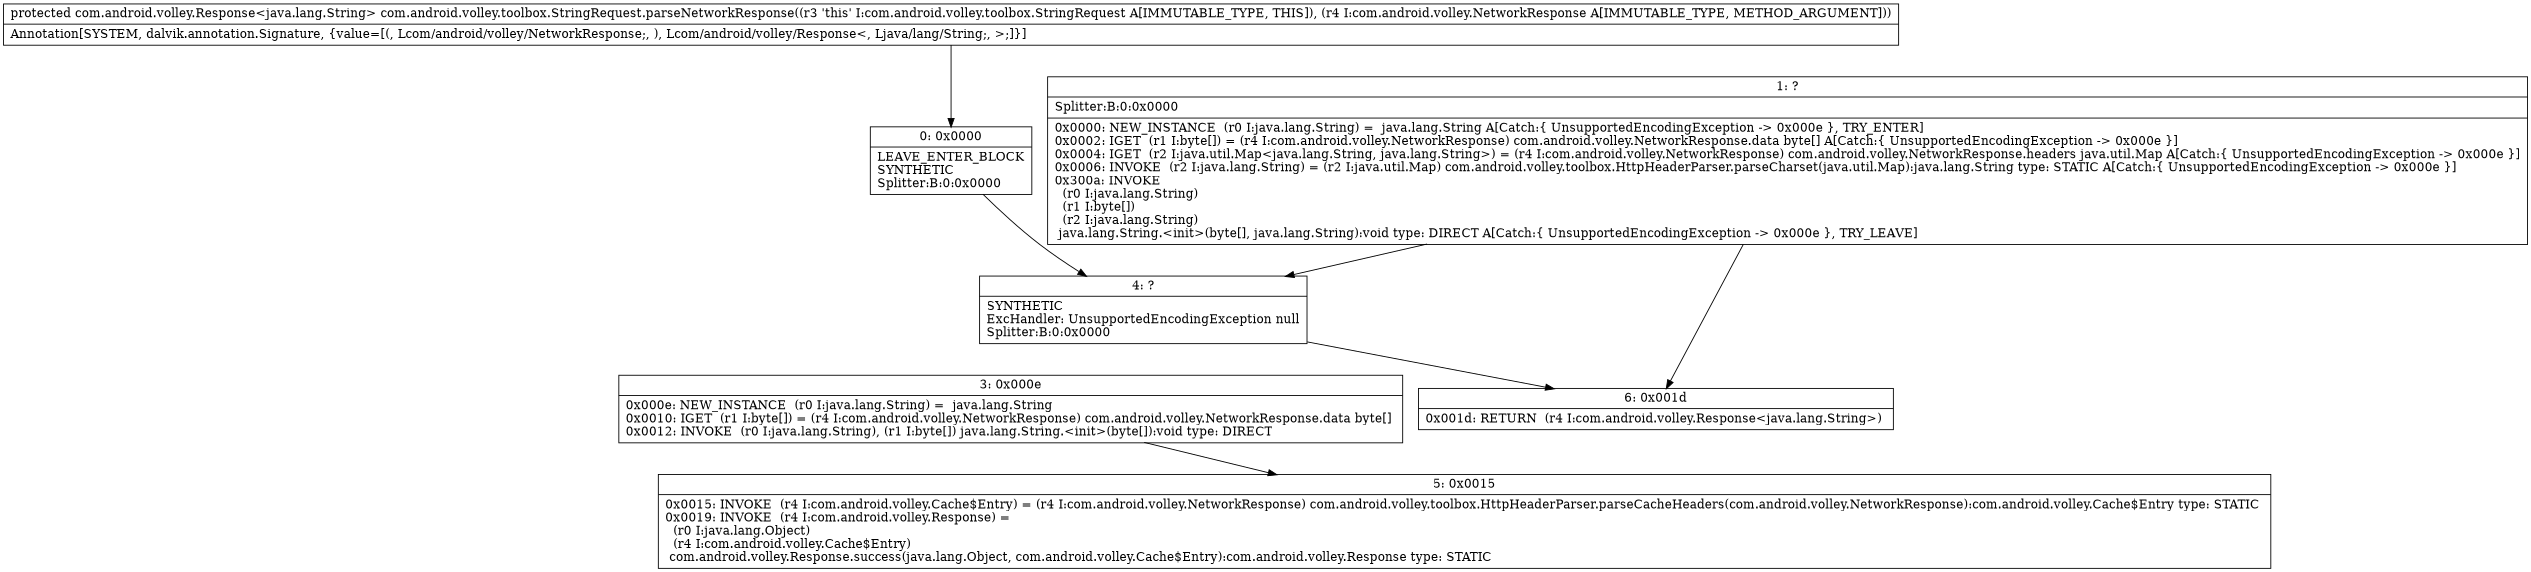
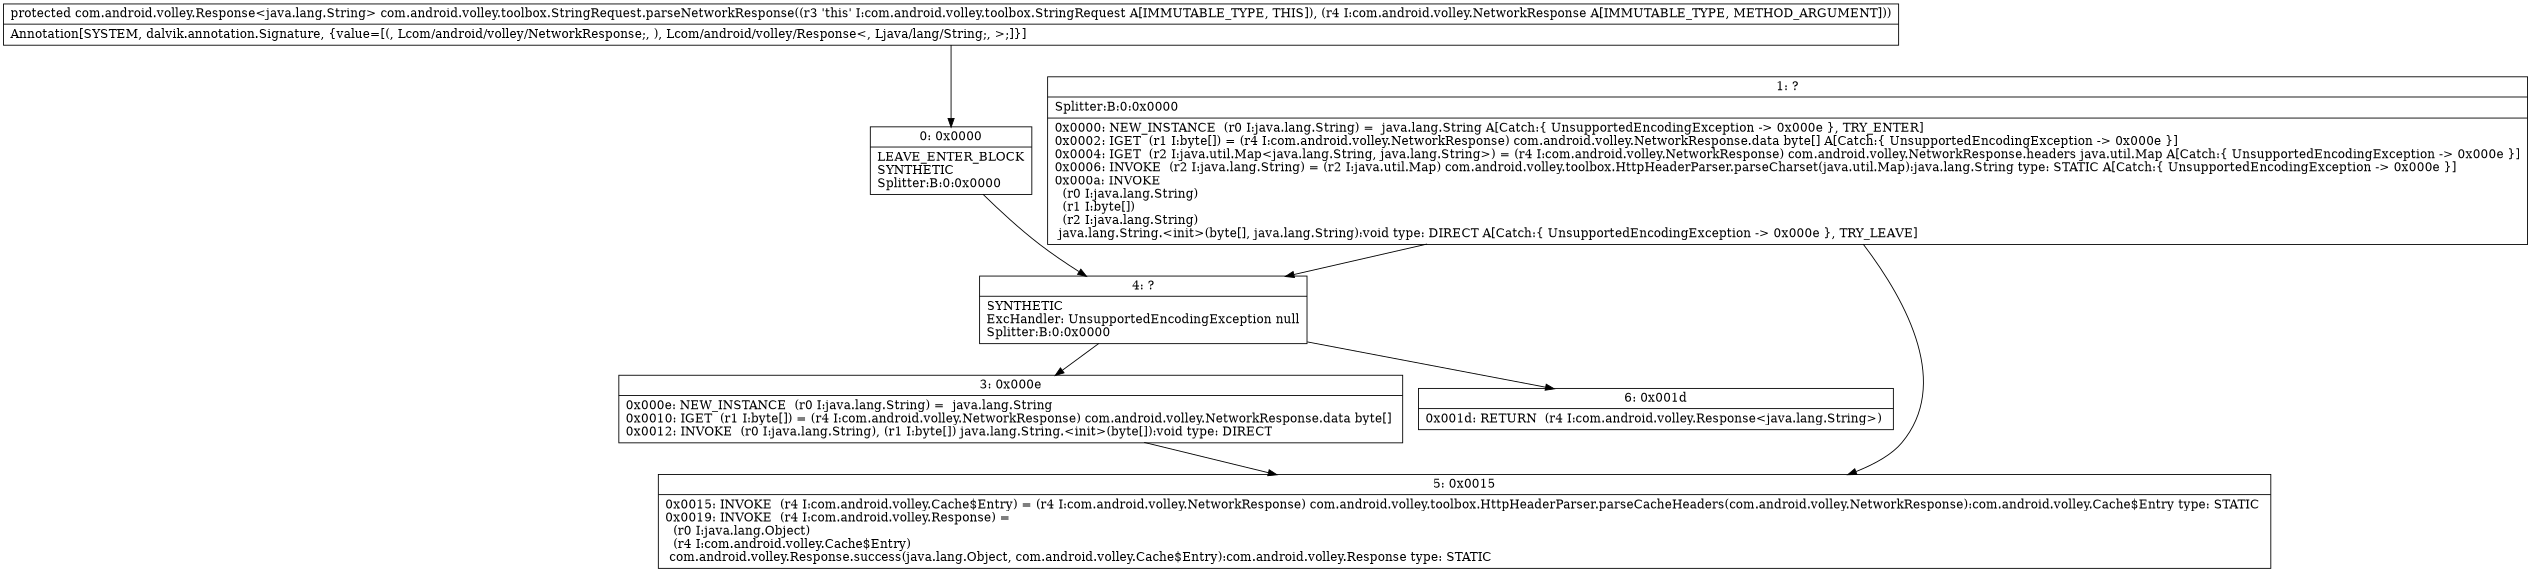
node "1: ?": text "0x300a: INVOKE" -> "0x000a: INVOKE"
edge "1: ?" -> "6: 0x001d": now "1: ?" -> "5: 0x0015"
edge "4: ?" -> "3: 0x000e": added
